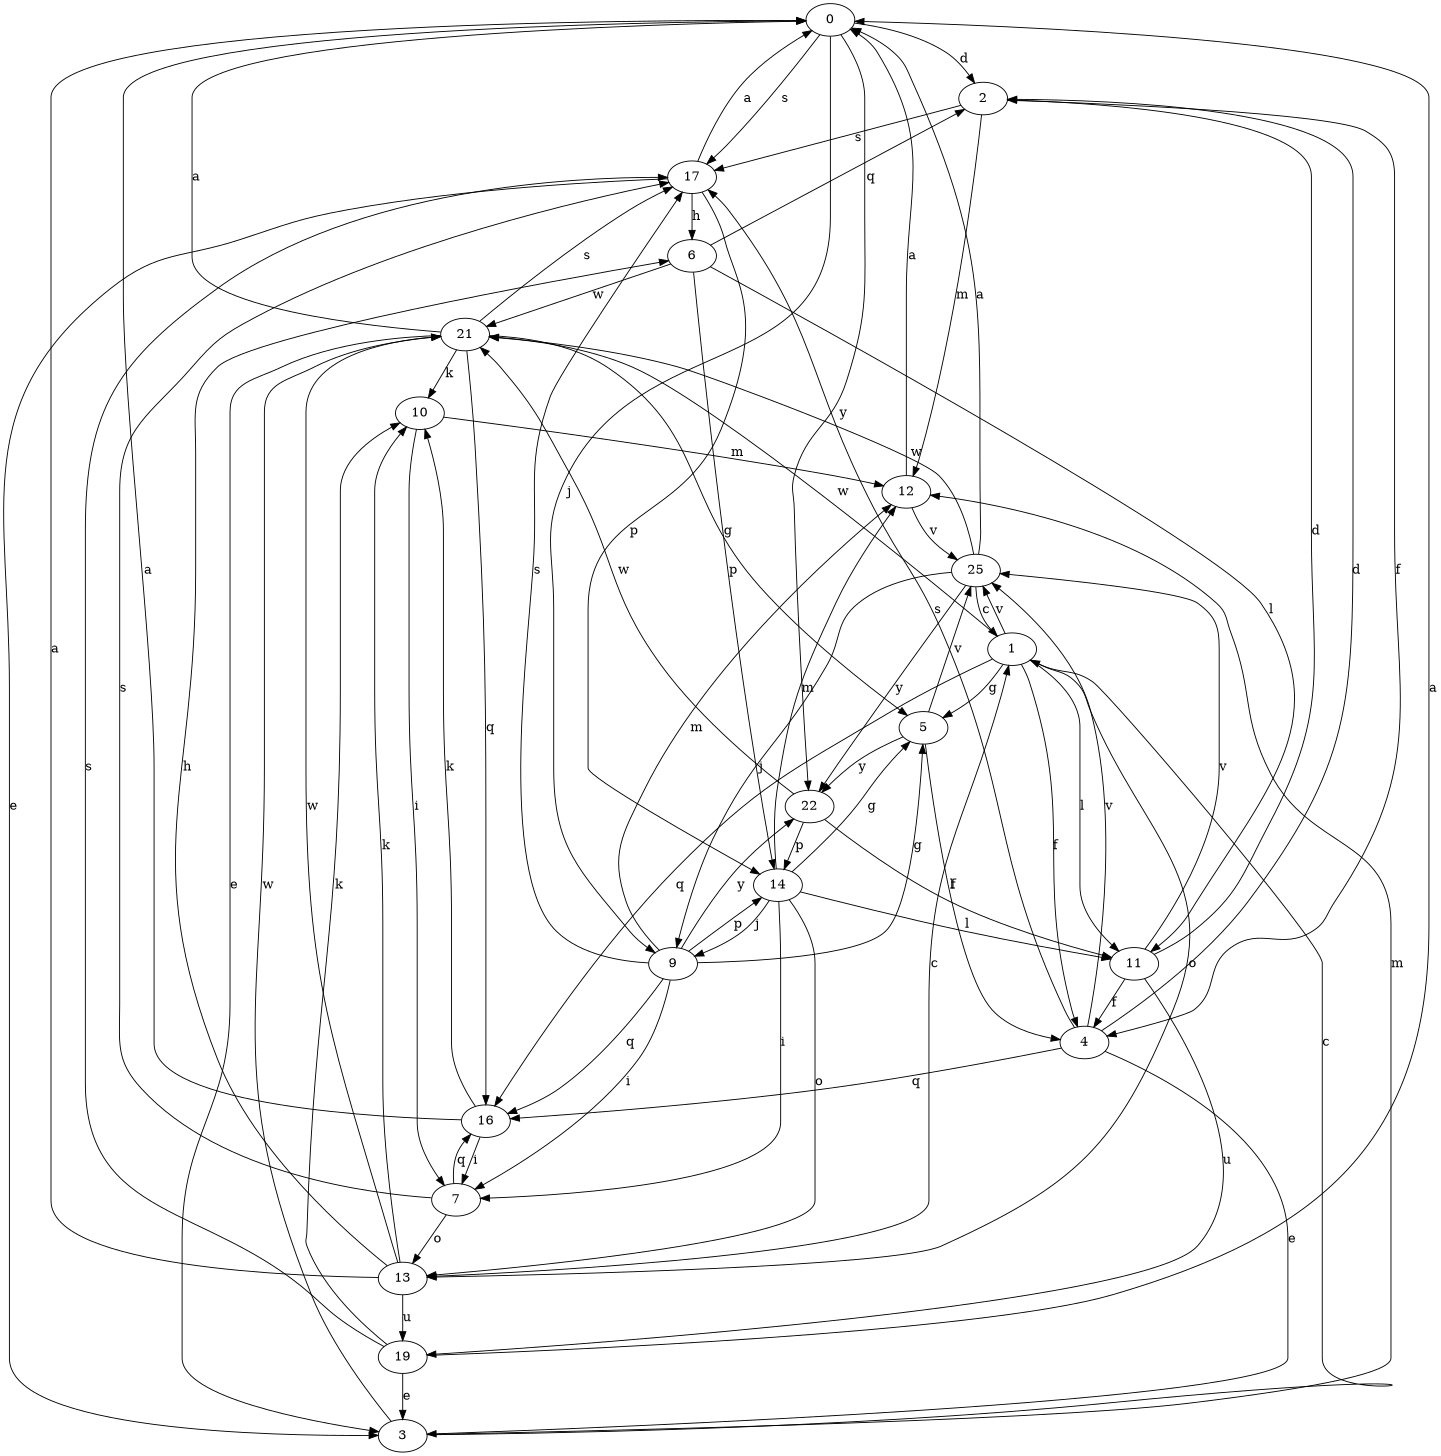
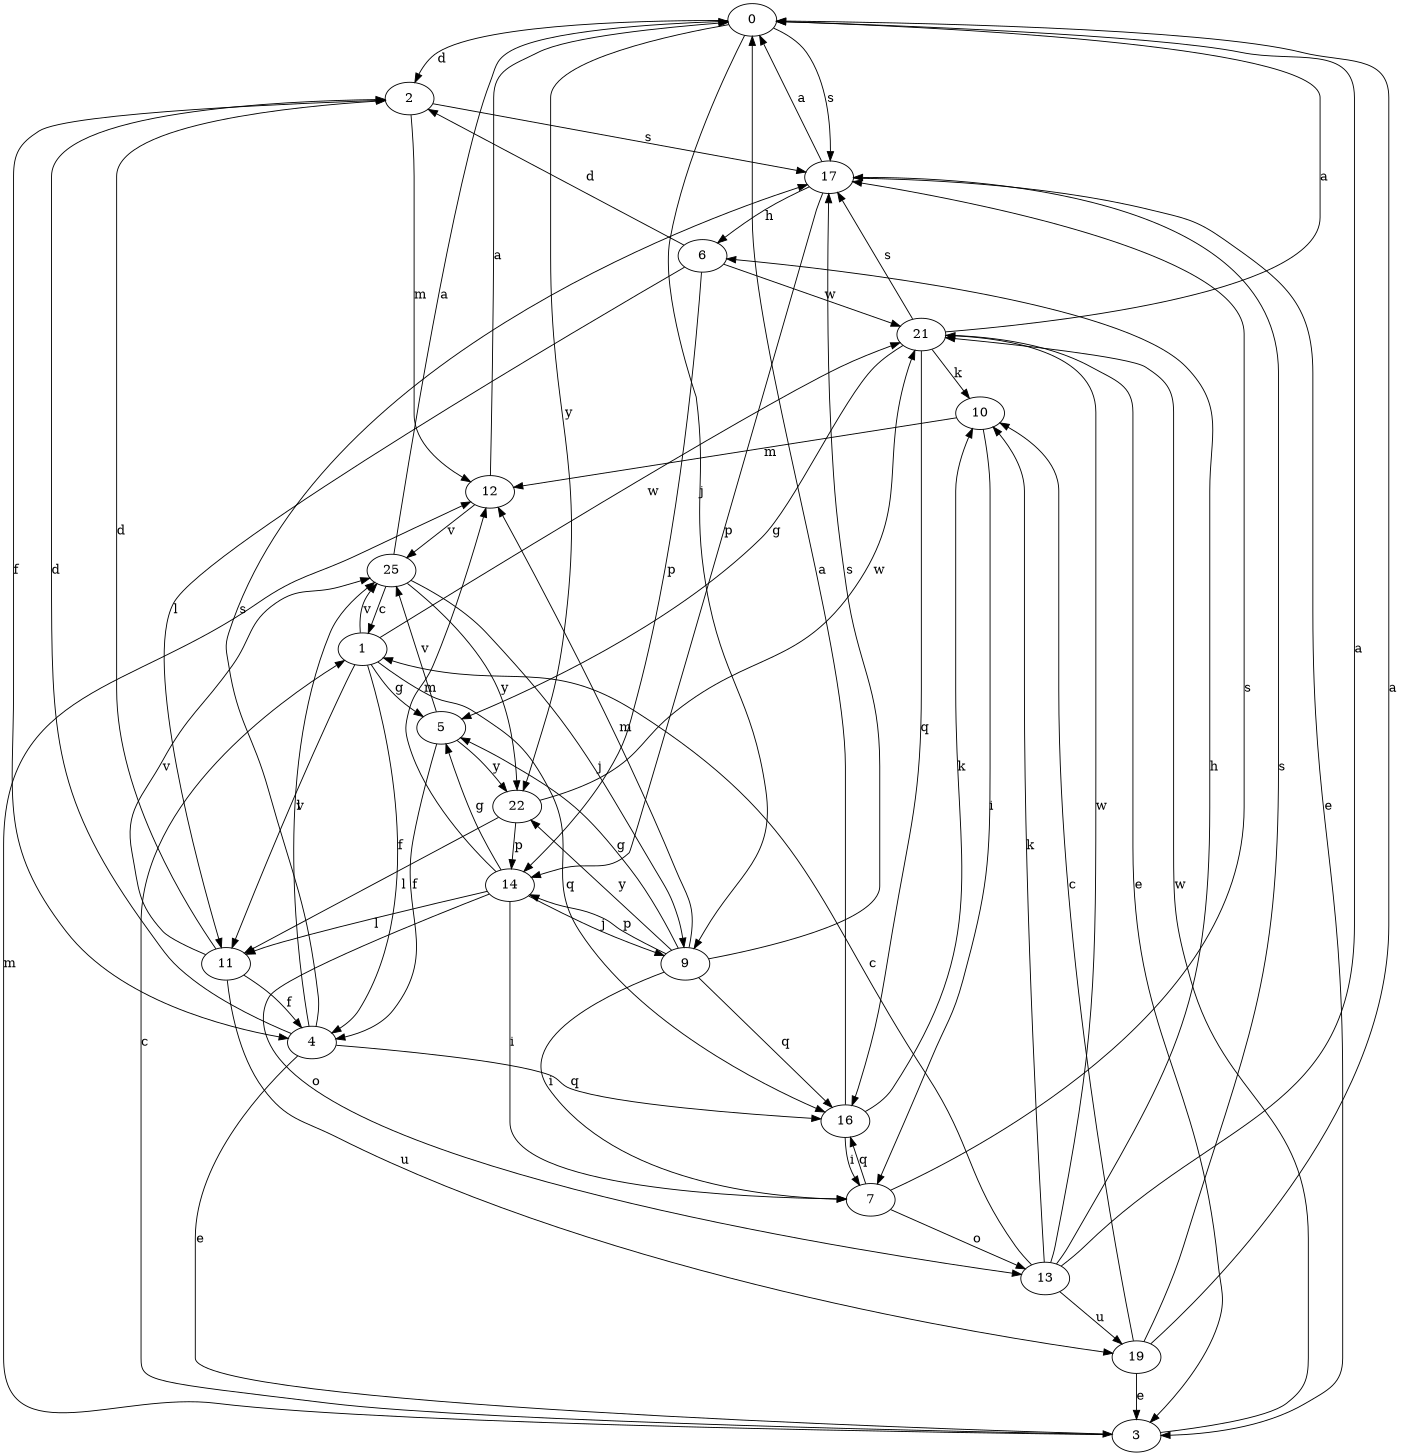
edge "6" -> "2": label "q" -> "d"
edge "25" -> "21": removed, label "w"
edge "19" -> "10": label "k" -> "c"
edge "1" -> "13": removed, label "o"
